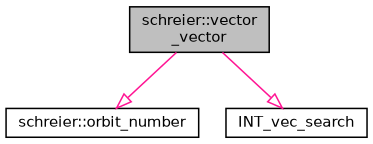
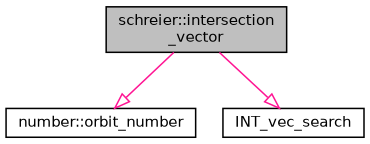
node "schreier::vector _vector": label "schreier::vector _vector" -> "schreier::intersection _vector"
node "schreier::orbit_number": label "schreier::orbit_number" -> "number::orbit_number"
